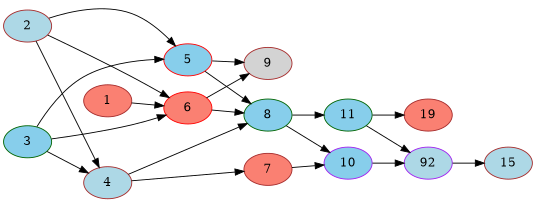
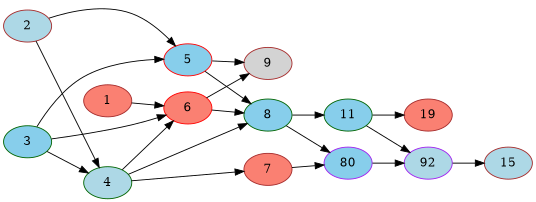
edge "2" -> "6": now "4" -> "6"
node "10": label "10" -> "80"
node "4": color brown -> darkgreen
